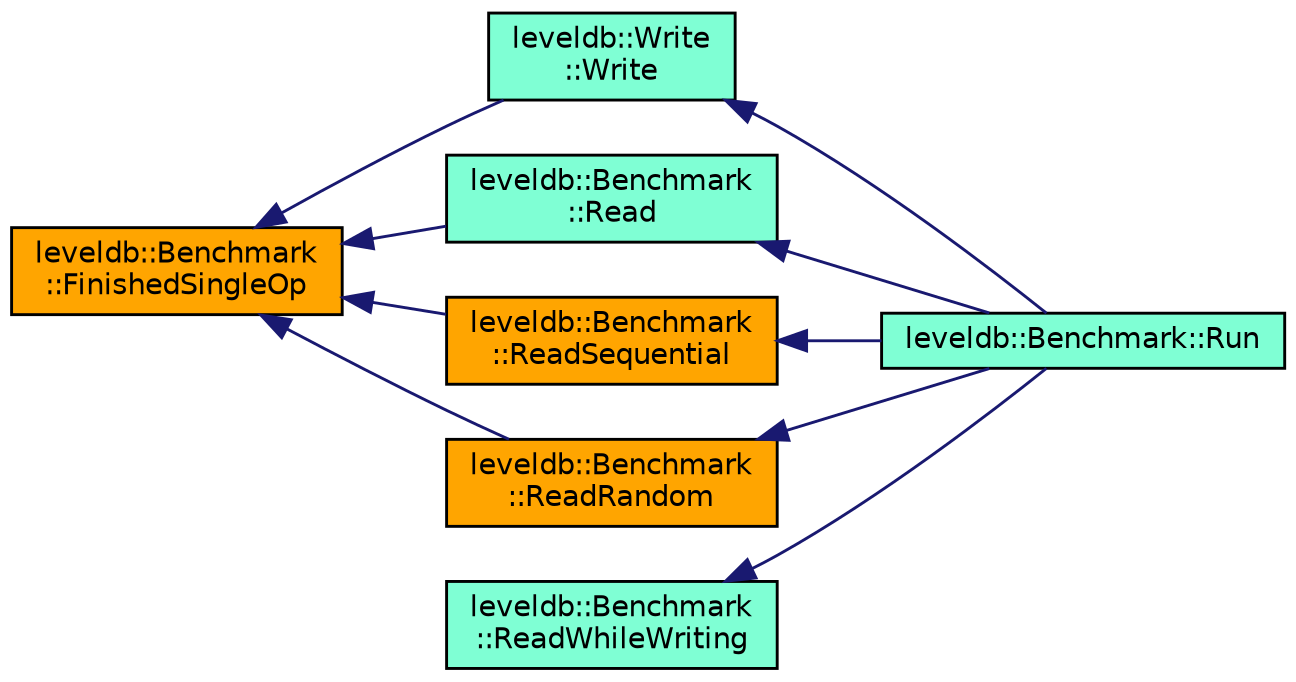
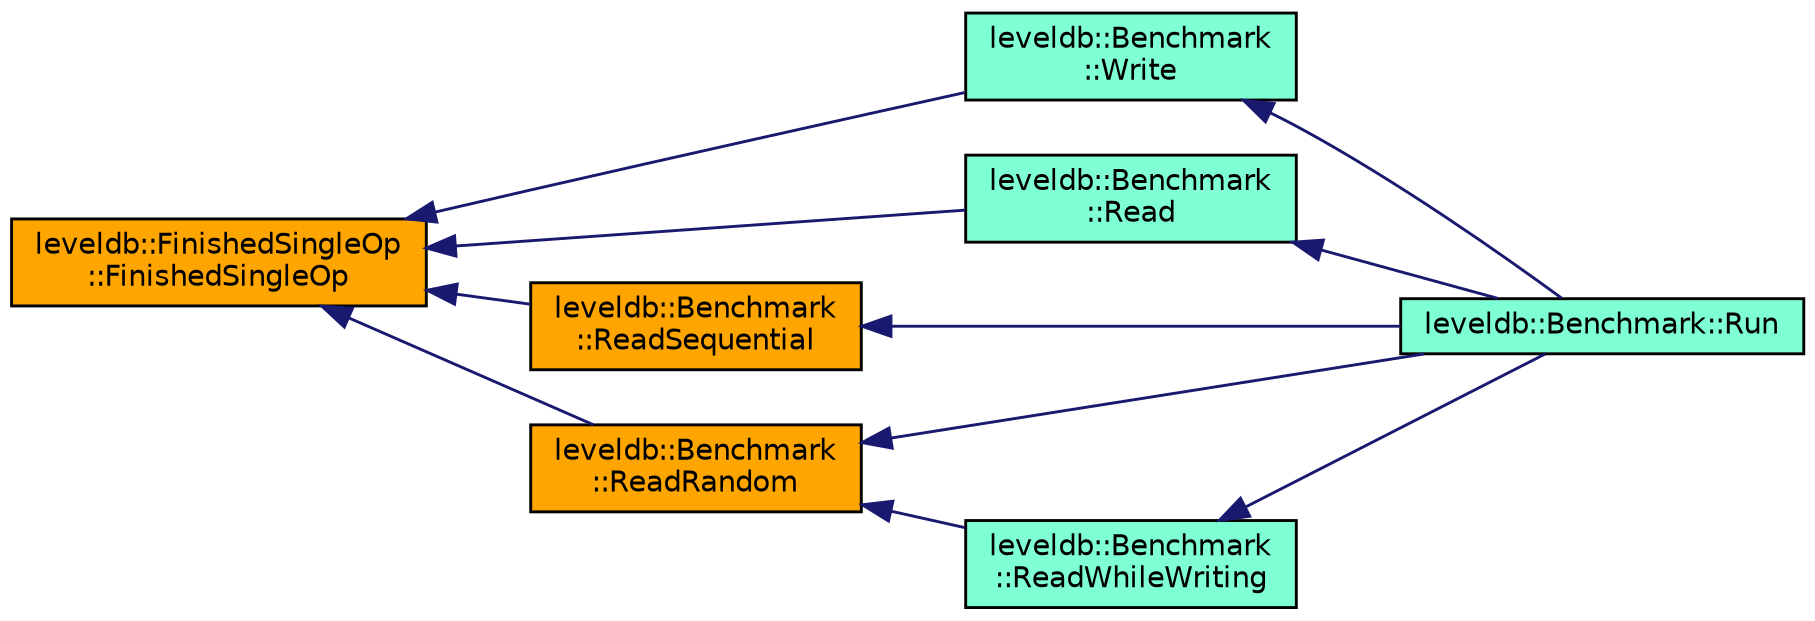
node "leveldb::Write ::Write": label "leveldb::Write ::Write" -> "leveldb::Benchmark ::Write"
node "leveldb::Benchmark ::FinishedSingleOp": label "leveldb::Benchmark ::FinishedSingleOp" -> "leveldb::FinishedSingleOp ::FinishedSingleOp"
edge "leveldb::Benchmark ::ReadWhileWriting" -> "leveldb::Benchmark ::ReadRandom": added
